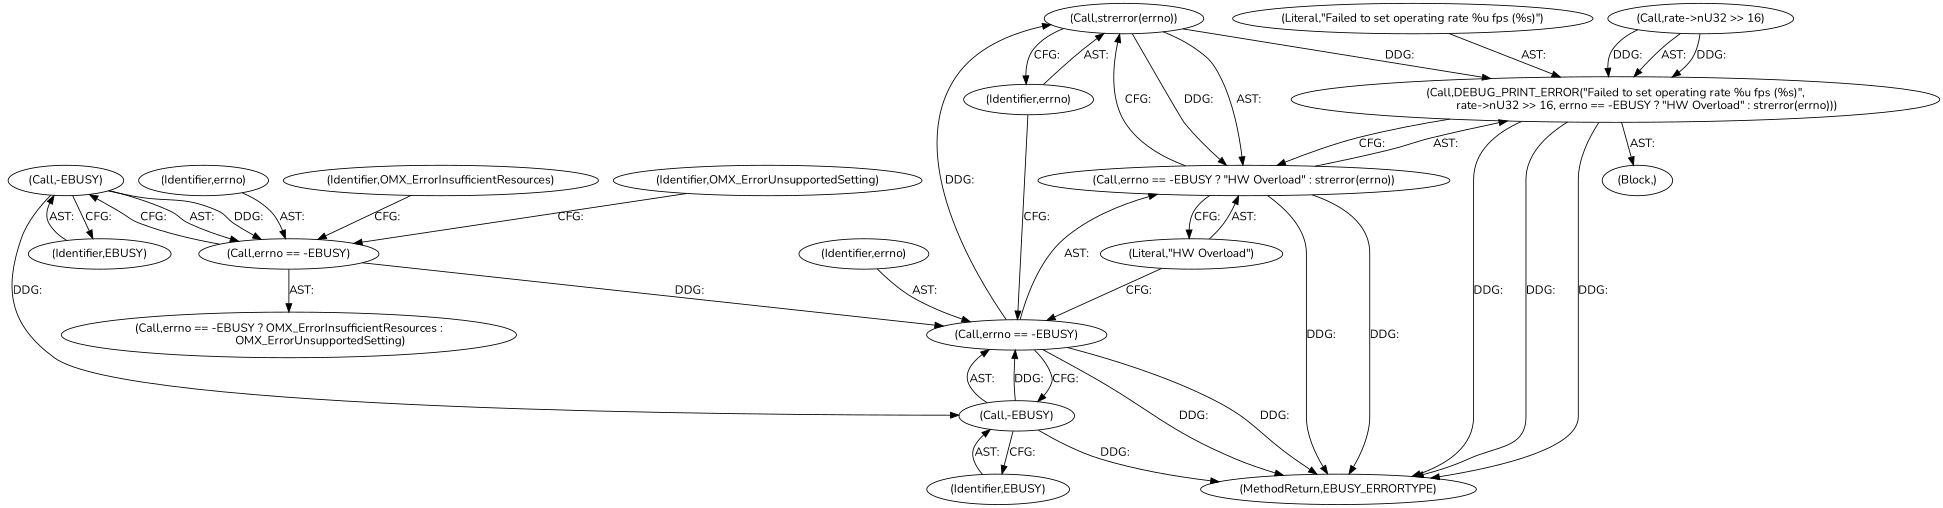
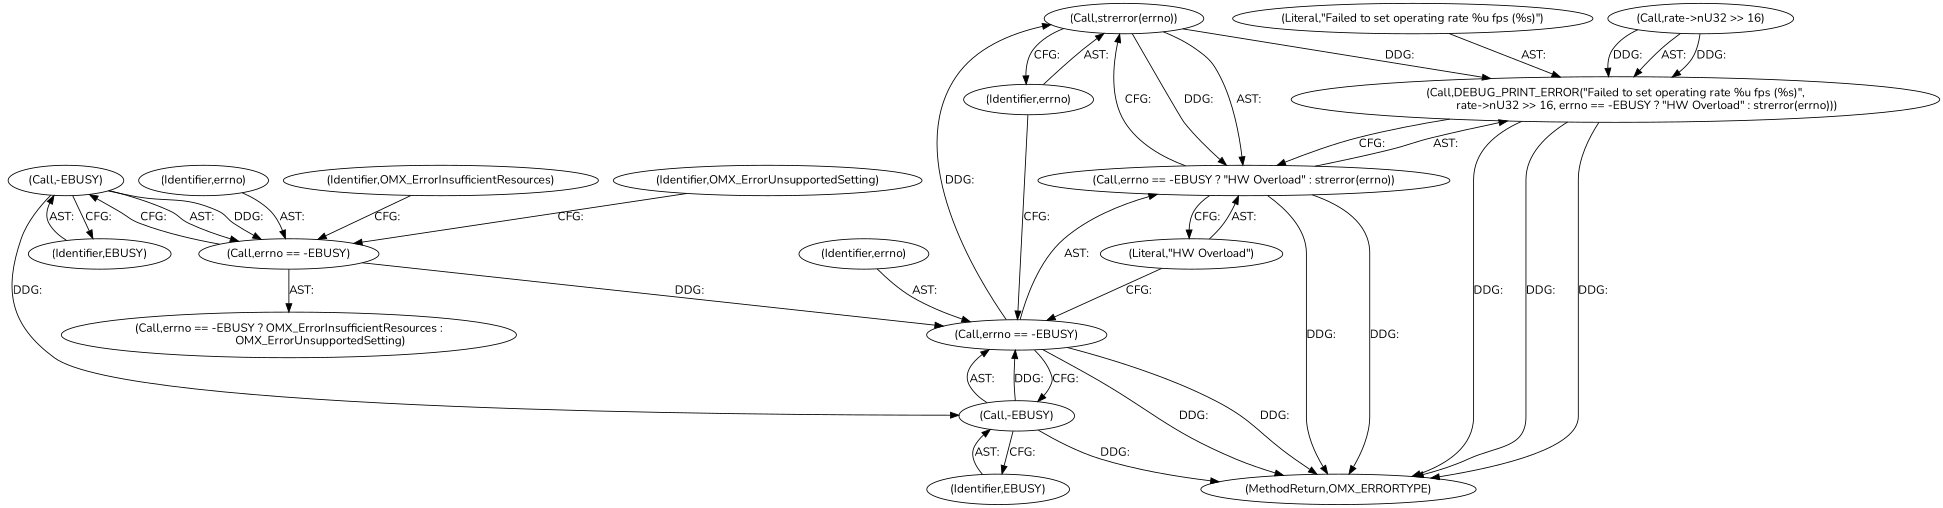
node "(Block,)": removed
node "(MethodReturn,EBUSY_ERRORTYPE)": label "(MethodReturn,EBUSY_ERRORTYPE)" -> "(MethodReturn,OMX_ERRORTYPE)"
